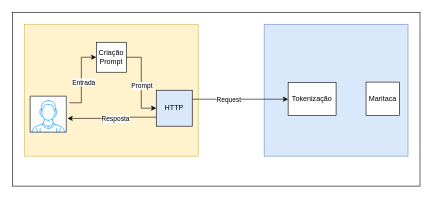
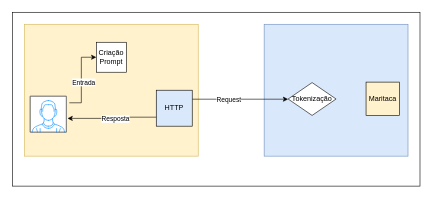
node "Tokenização": shape rectangle -> diamond
node "Maritaca": fillcolor #ffffff -> #fff2cc
edge "Criação Prompt" -> "HTTP": removed, label "Prompt"
